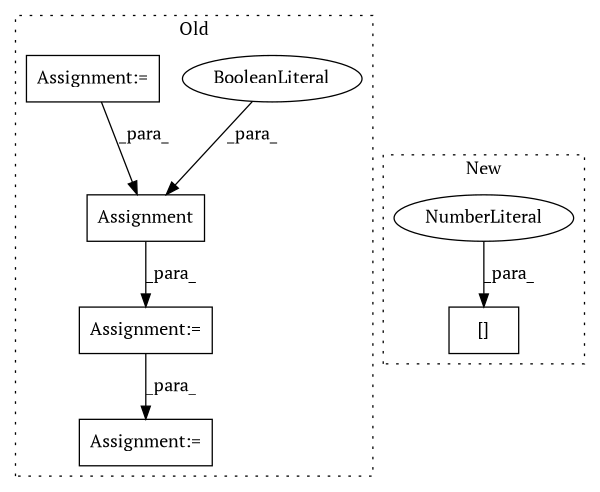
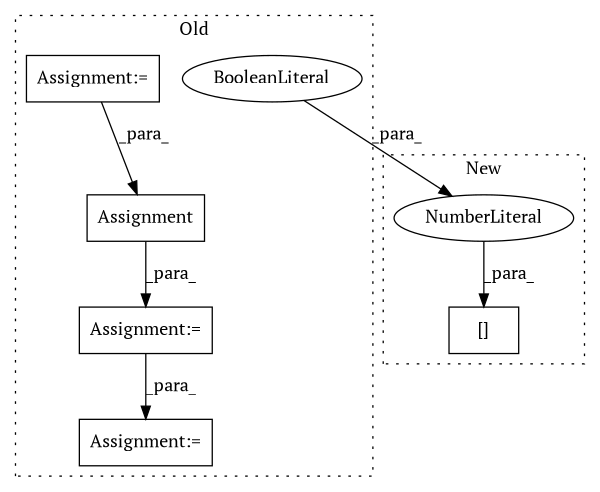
edge "BooleanLiteral" -> "Assignment": now "BooleanLiteral" -> "NumberLiteral"
